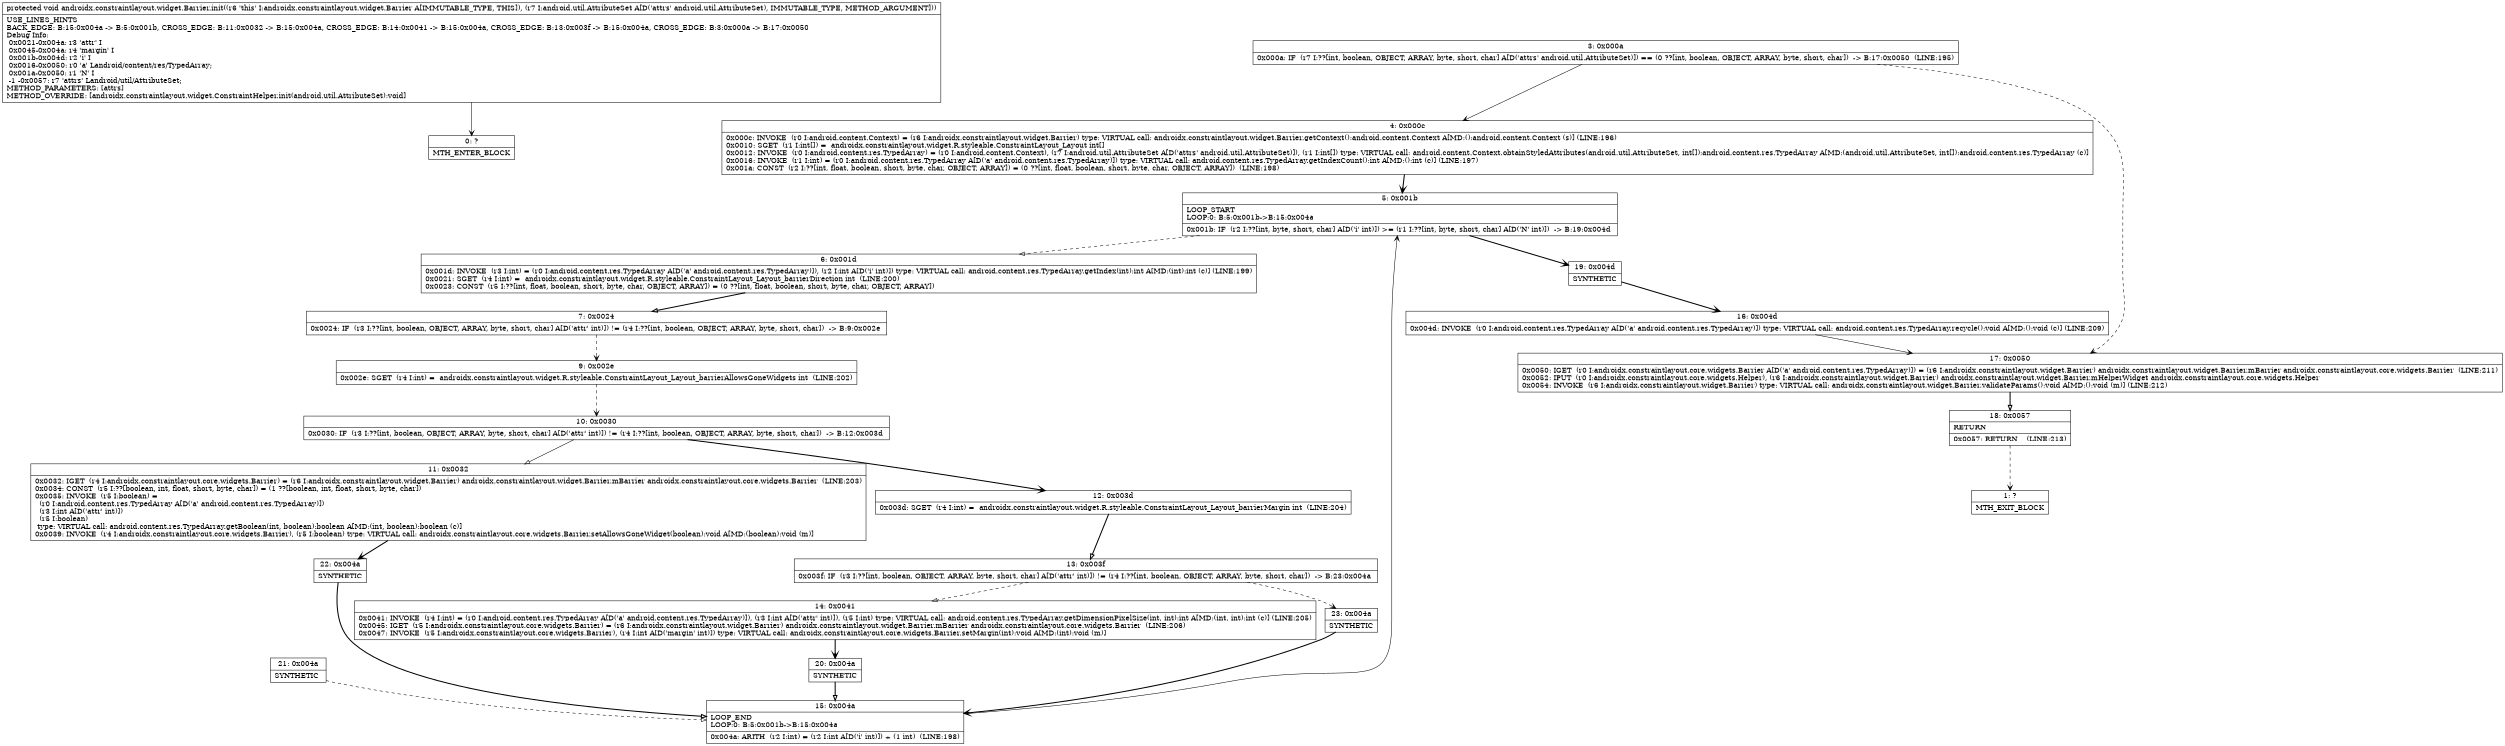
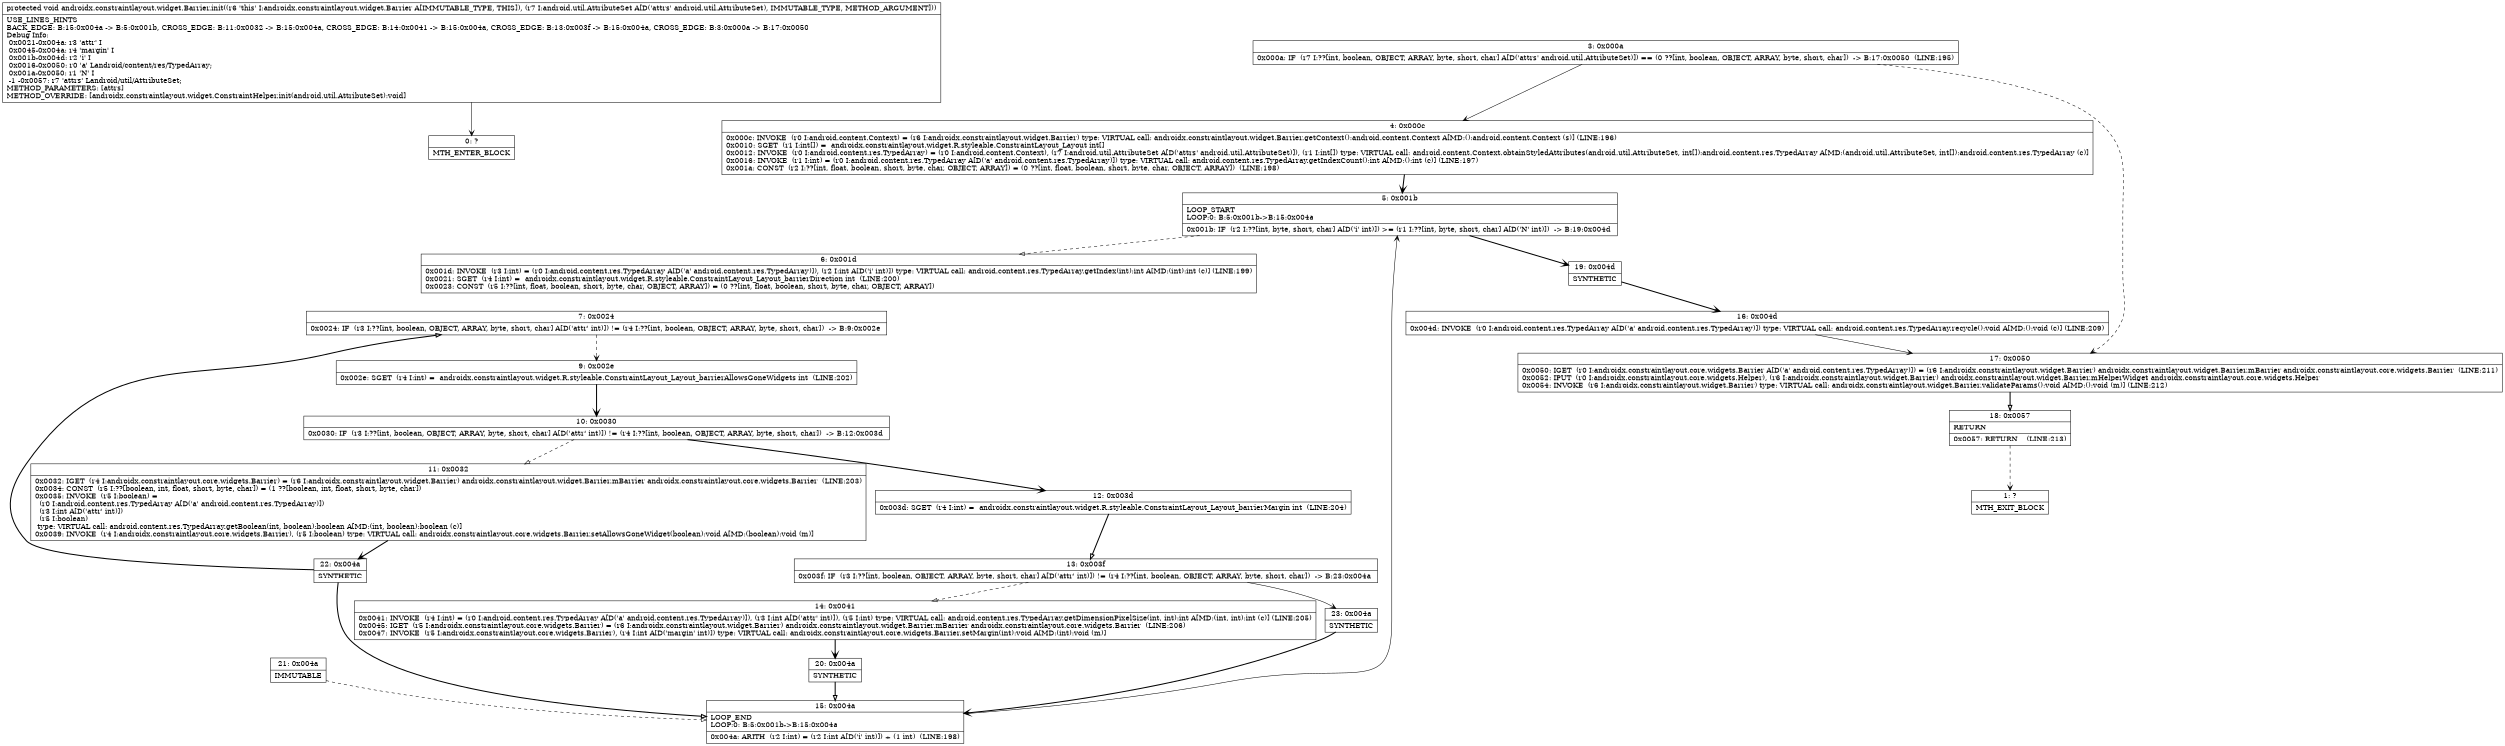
edge "6: 0x001d" -> "7: 0x0024": now "22: 0x004a" -> "7: 0x0024"
edge "9: 0x002e" -> "10: 0x0030": style dashed -> bold
edge "10: 0x0030" -> "11: 0x0032": style solid -> dashed
edge "13: 0x003f" -> "23: 0x004a": style dashed -> solid
node "21: 0x004a": text "SYNTHETIC" -> "IMMUTABLE"
